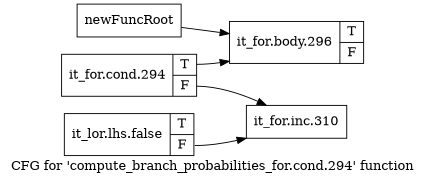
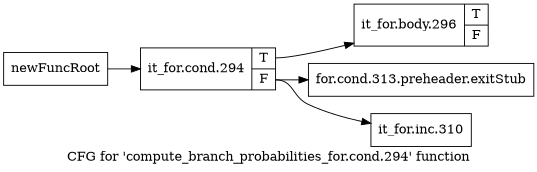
edge "newFuncRoot" -> "it_for.body.296": now "newFuncRoot" -> "it_for.cond.294"
node "for.cond.313.preheader.exitStub": added
node "it_lor.lhs.false": removed
